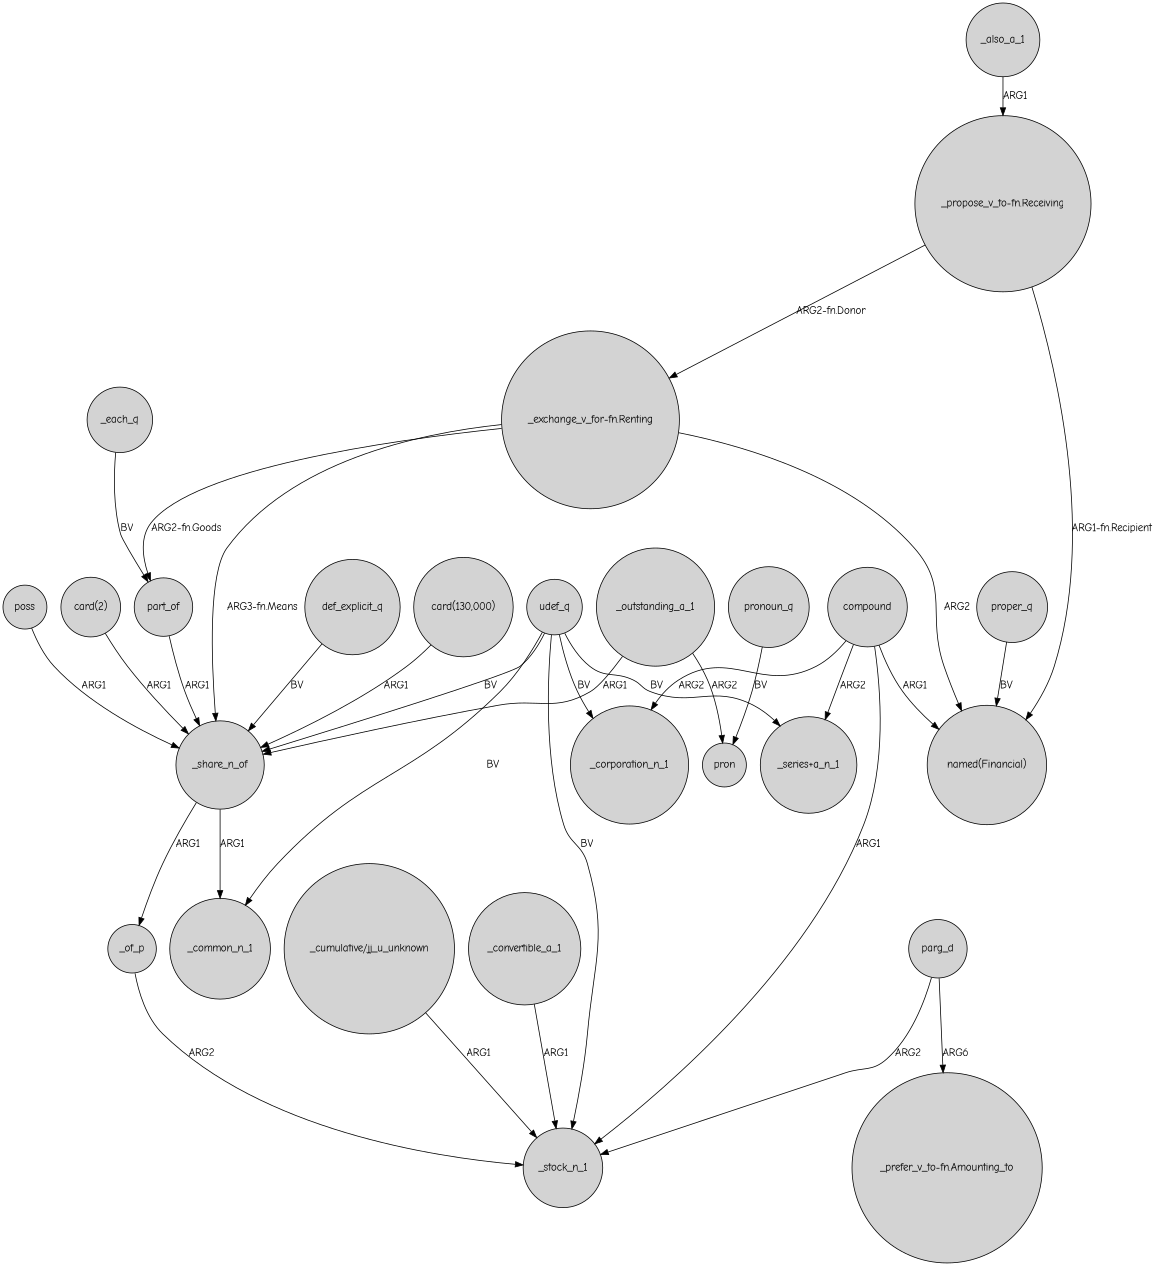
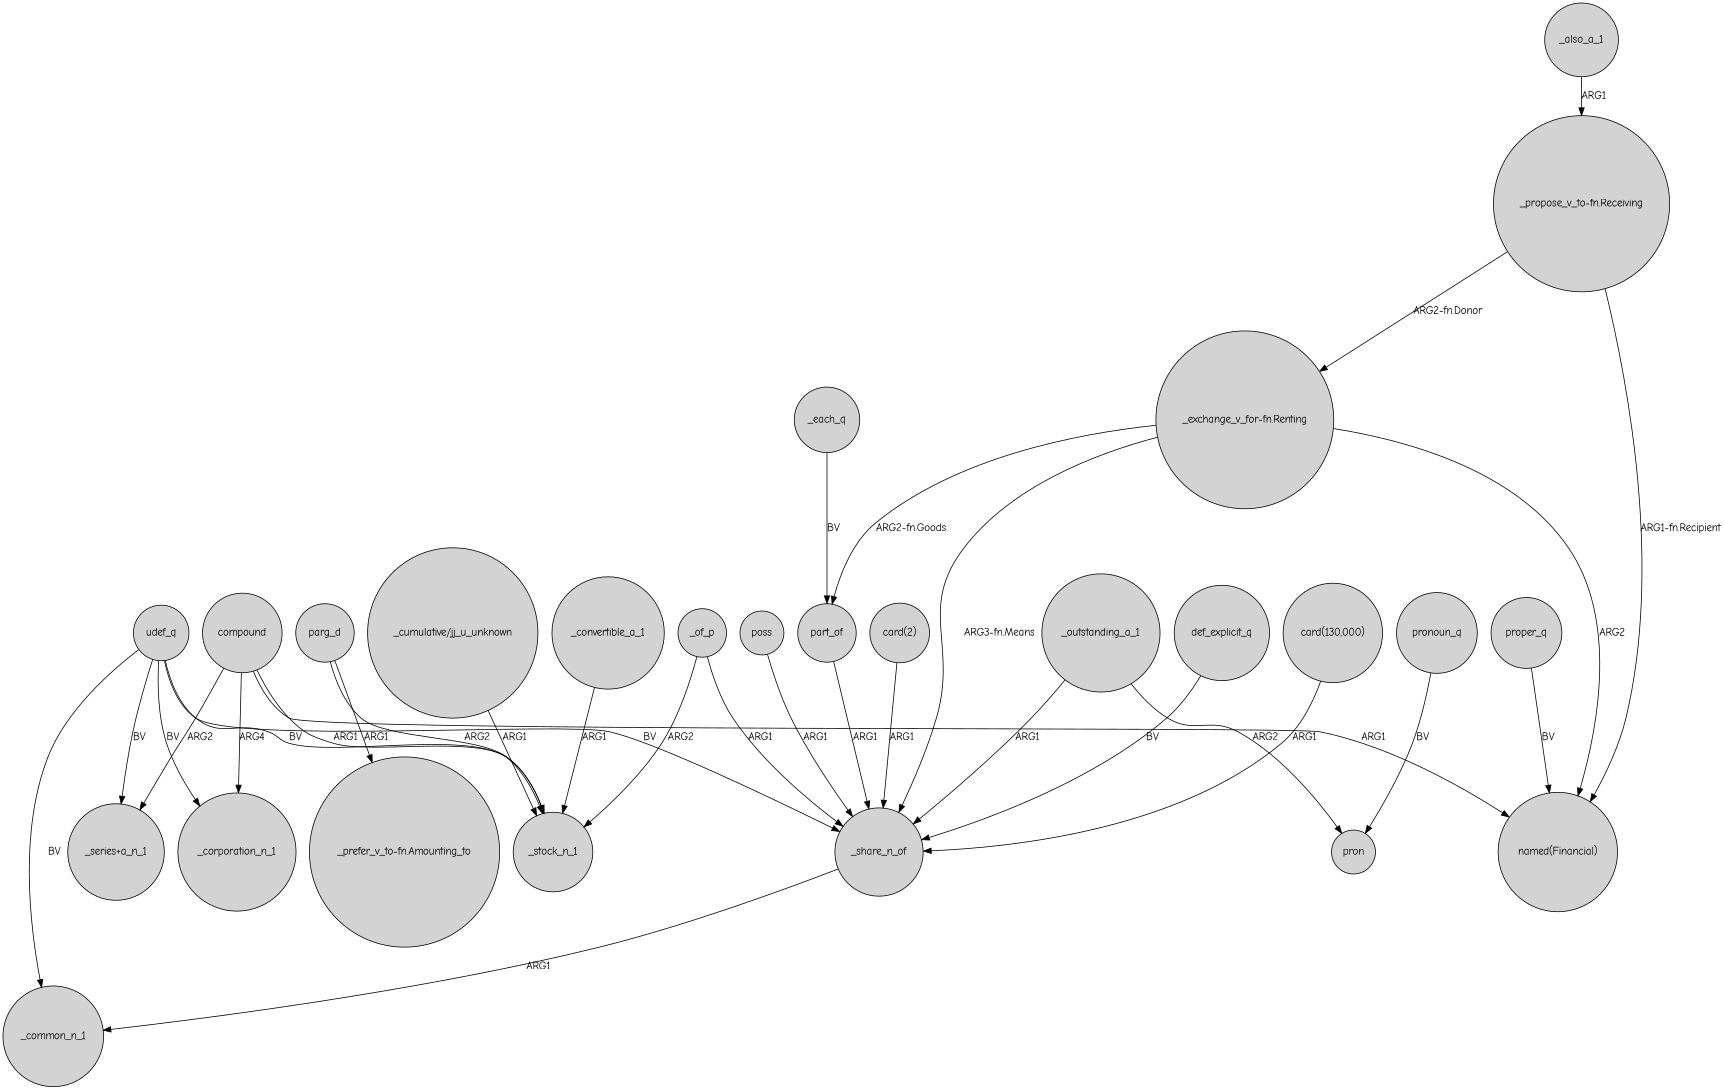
edge "compound" -> "_corporation_n_1": label "ARG2" -> "ARG4"
edge "_share_n_of" -> "_of_p": reversed
edge "parg_d" -> "_prefer_v_to-fn.Amounting_to": label "ARG6" -> "ARG1"
